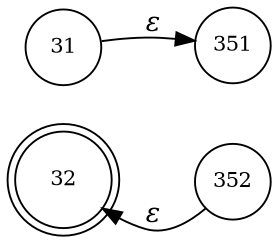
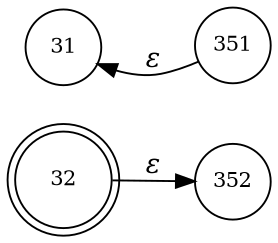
edge "31" -> "351": reversed
edge "352" -> "32": reversed
